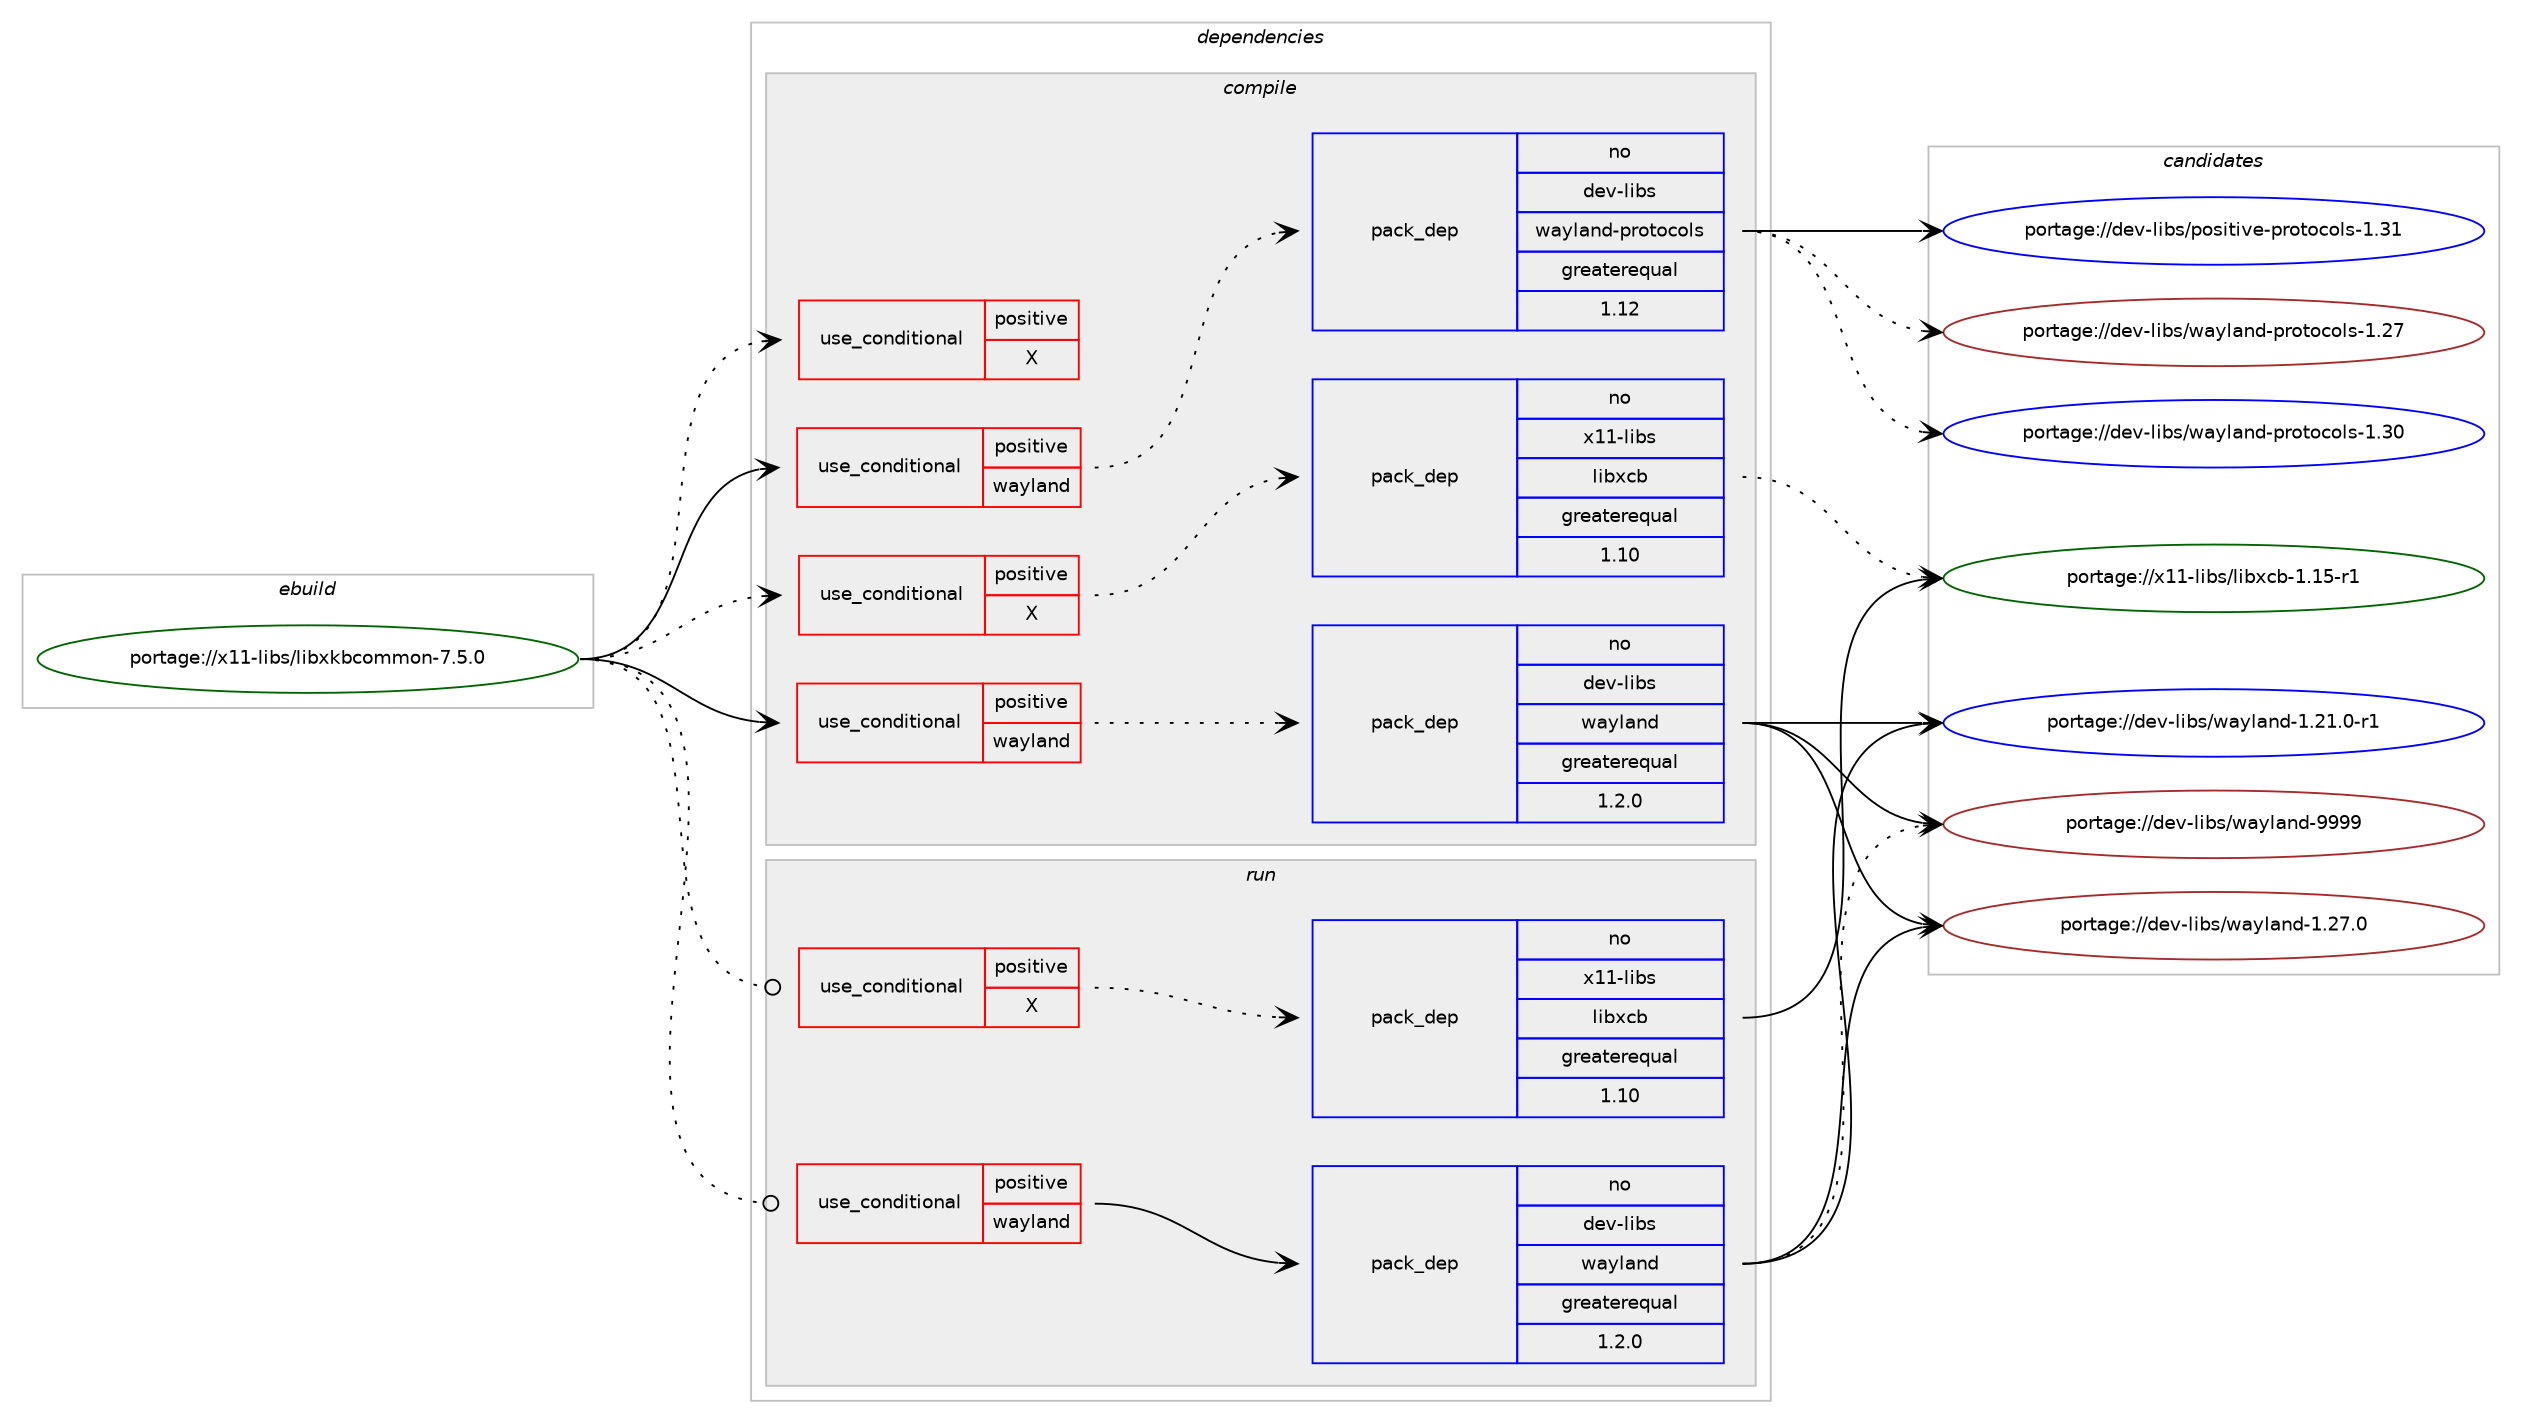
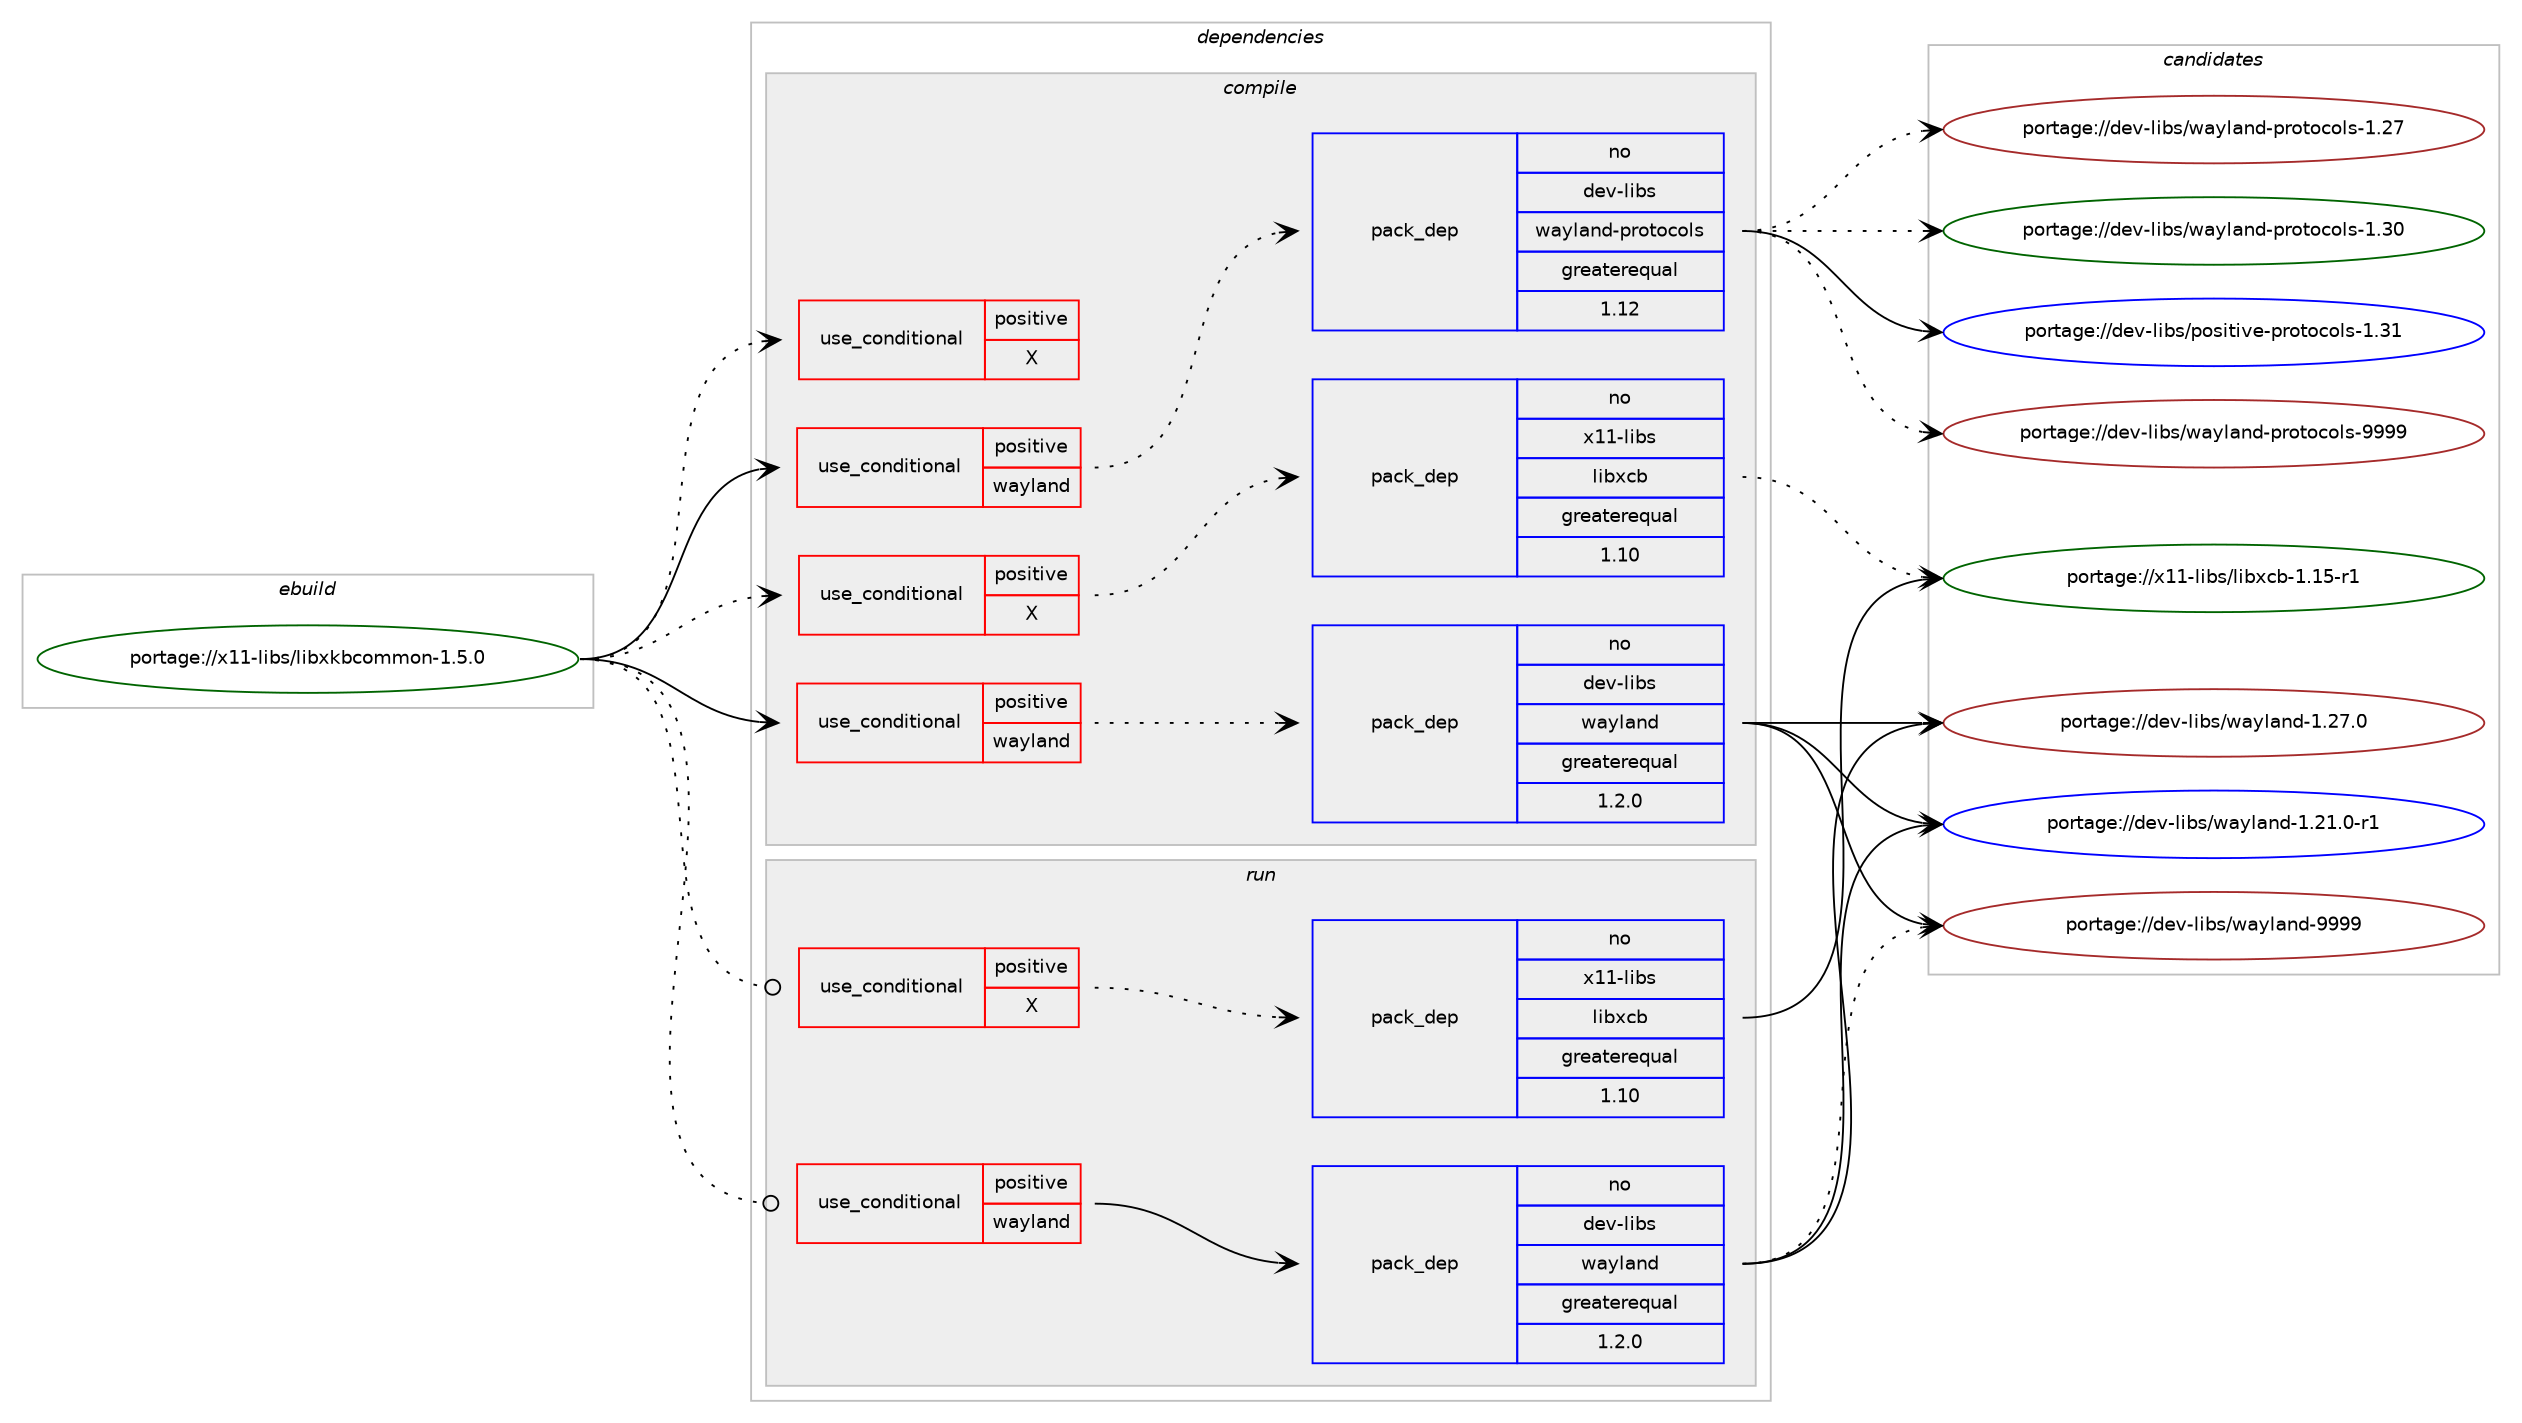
node "portage://dev-libs/wayland-protocols-9999": added
node "portage://dev-libs/wayland-protocols-1.30": color blue -> darkgreen
node "portage://x11-libs/libxkbcommon-7.5.0": label "portage://x11-libs/libxkbcommon-7.5.0" -> "portage://x11-libs/libxkbcommon-1.5.0"
